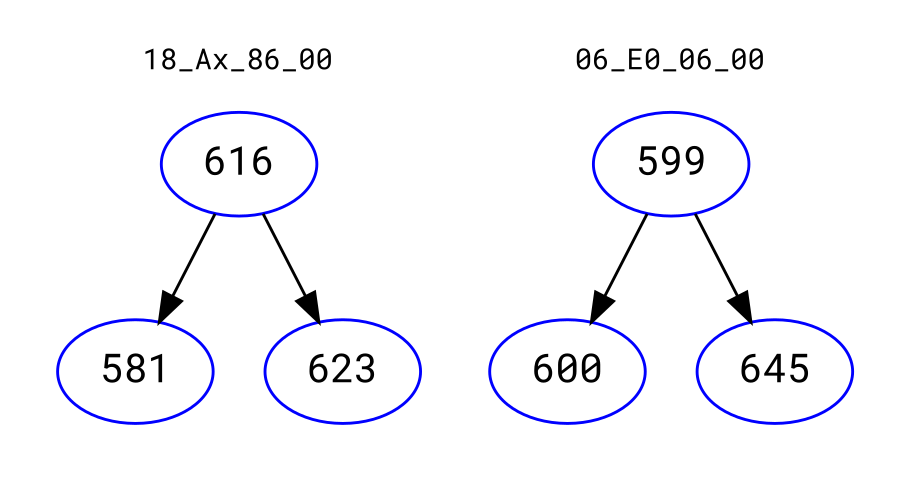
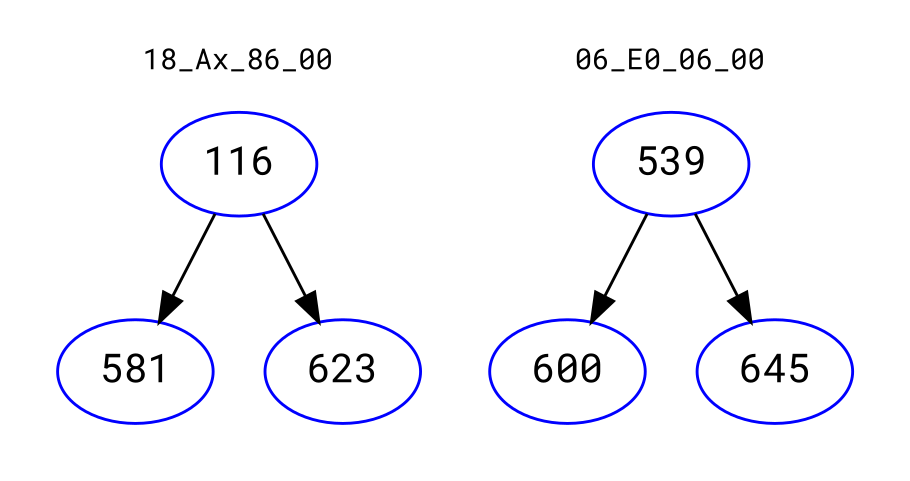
node "616": label "616" -> "116"
node "599": label "599" -> "539"
